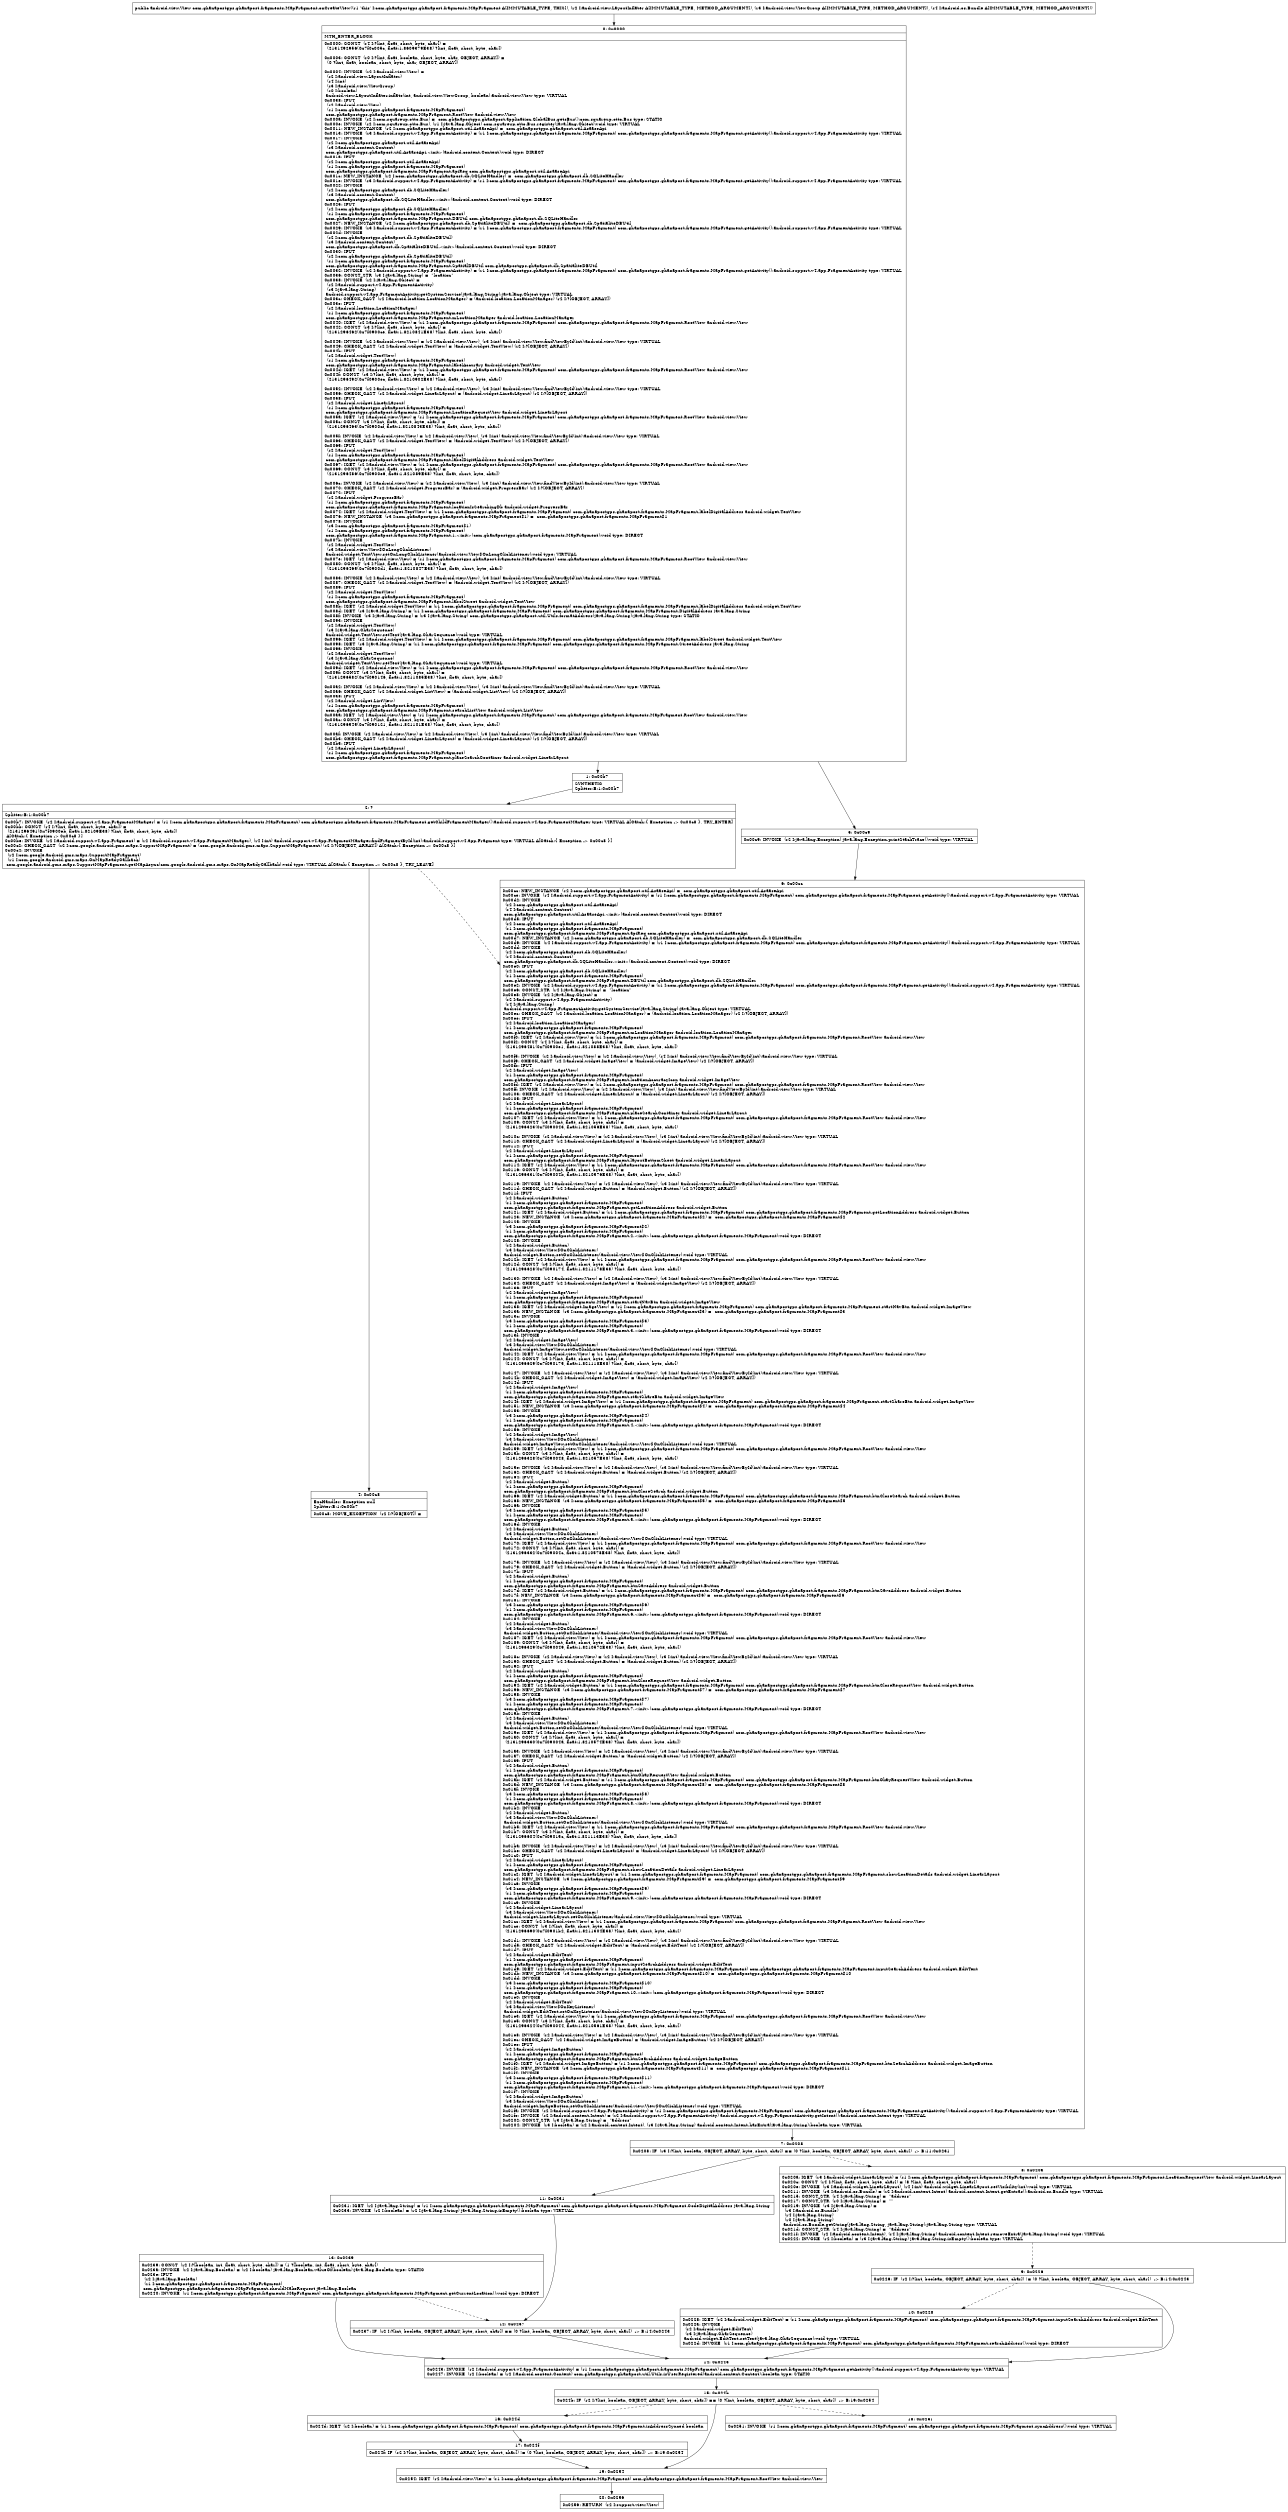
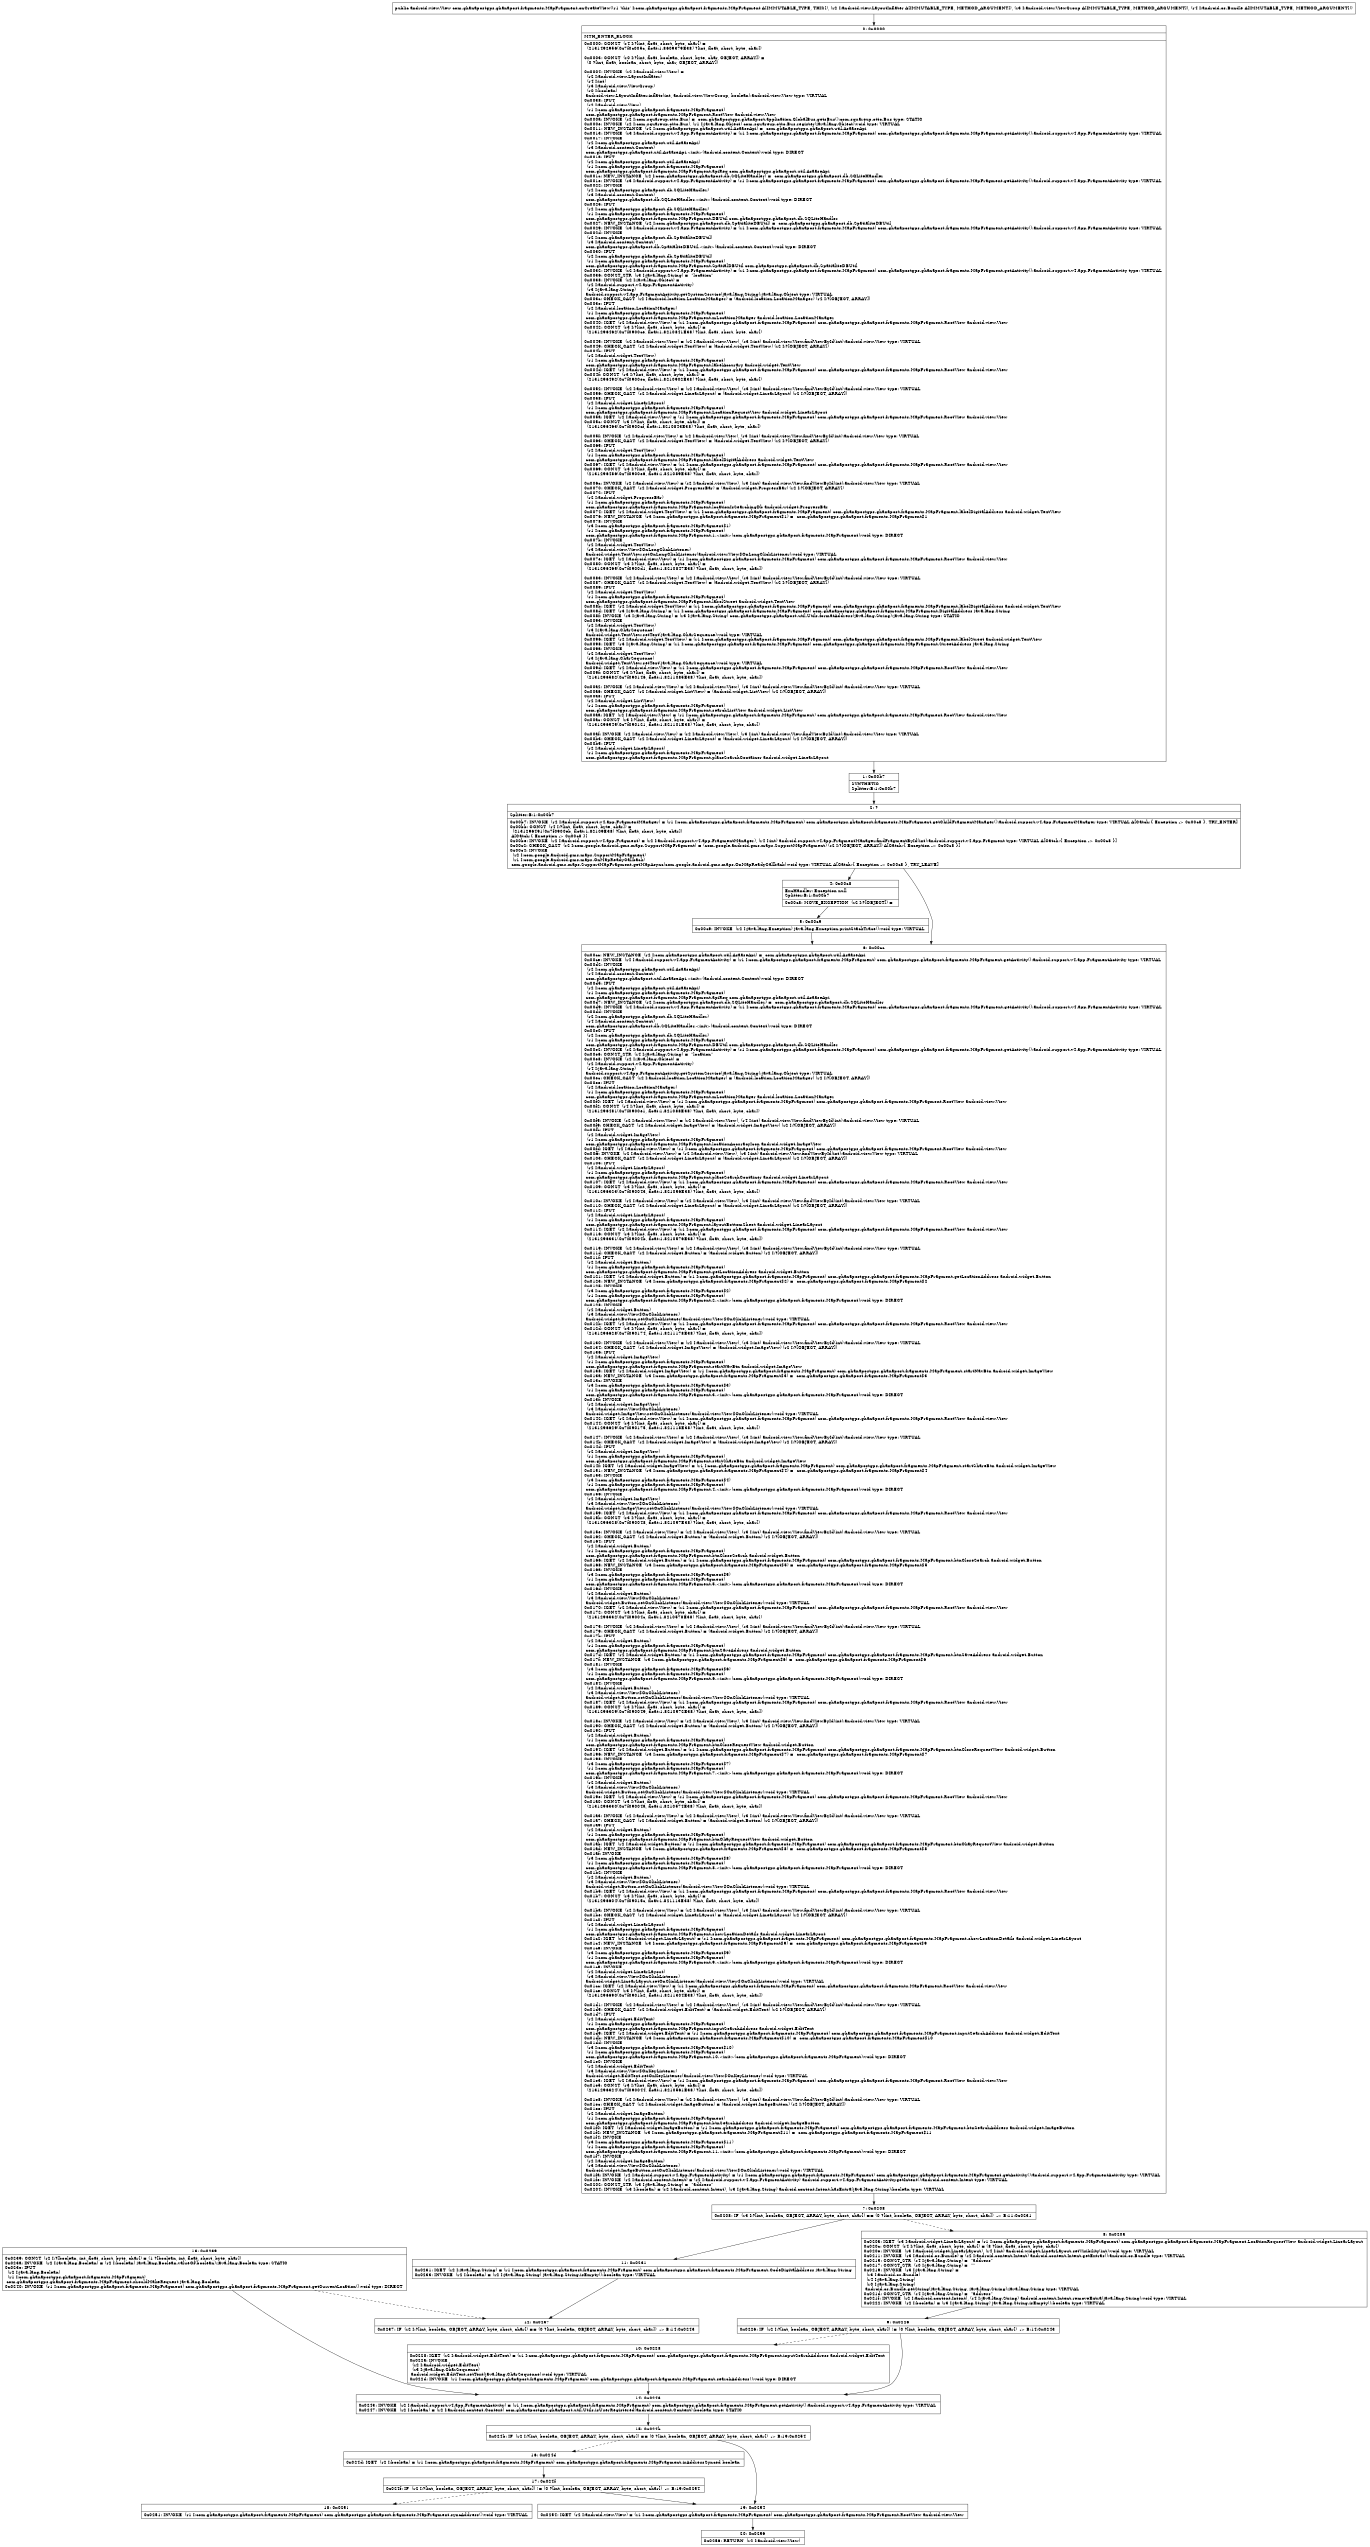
edge "0: 0x0000" -> "5: 0x00c9": now "4: 0x00c8" -> "5: 0x00c9"
edge "2: ?" -> "6: 0x00cc": style dashed -> solid
edge "8: 0x020a" -> "9: 0x0226": style dashed -> solid
edge "12: 0x0237" -> "14: 0x0243": removed
edge "15: 0x024b" -> "18: 0x0251": now "17: 0x024f" -> "18: 0x0251"
node "20: 0x0256": text "0x0256: RETURN  (r2 I:support.view.View)" -> "0x0256: RETURN  (r2 I:android.view.View)"
